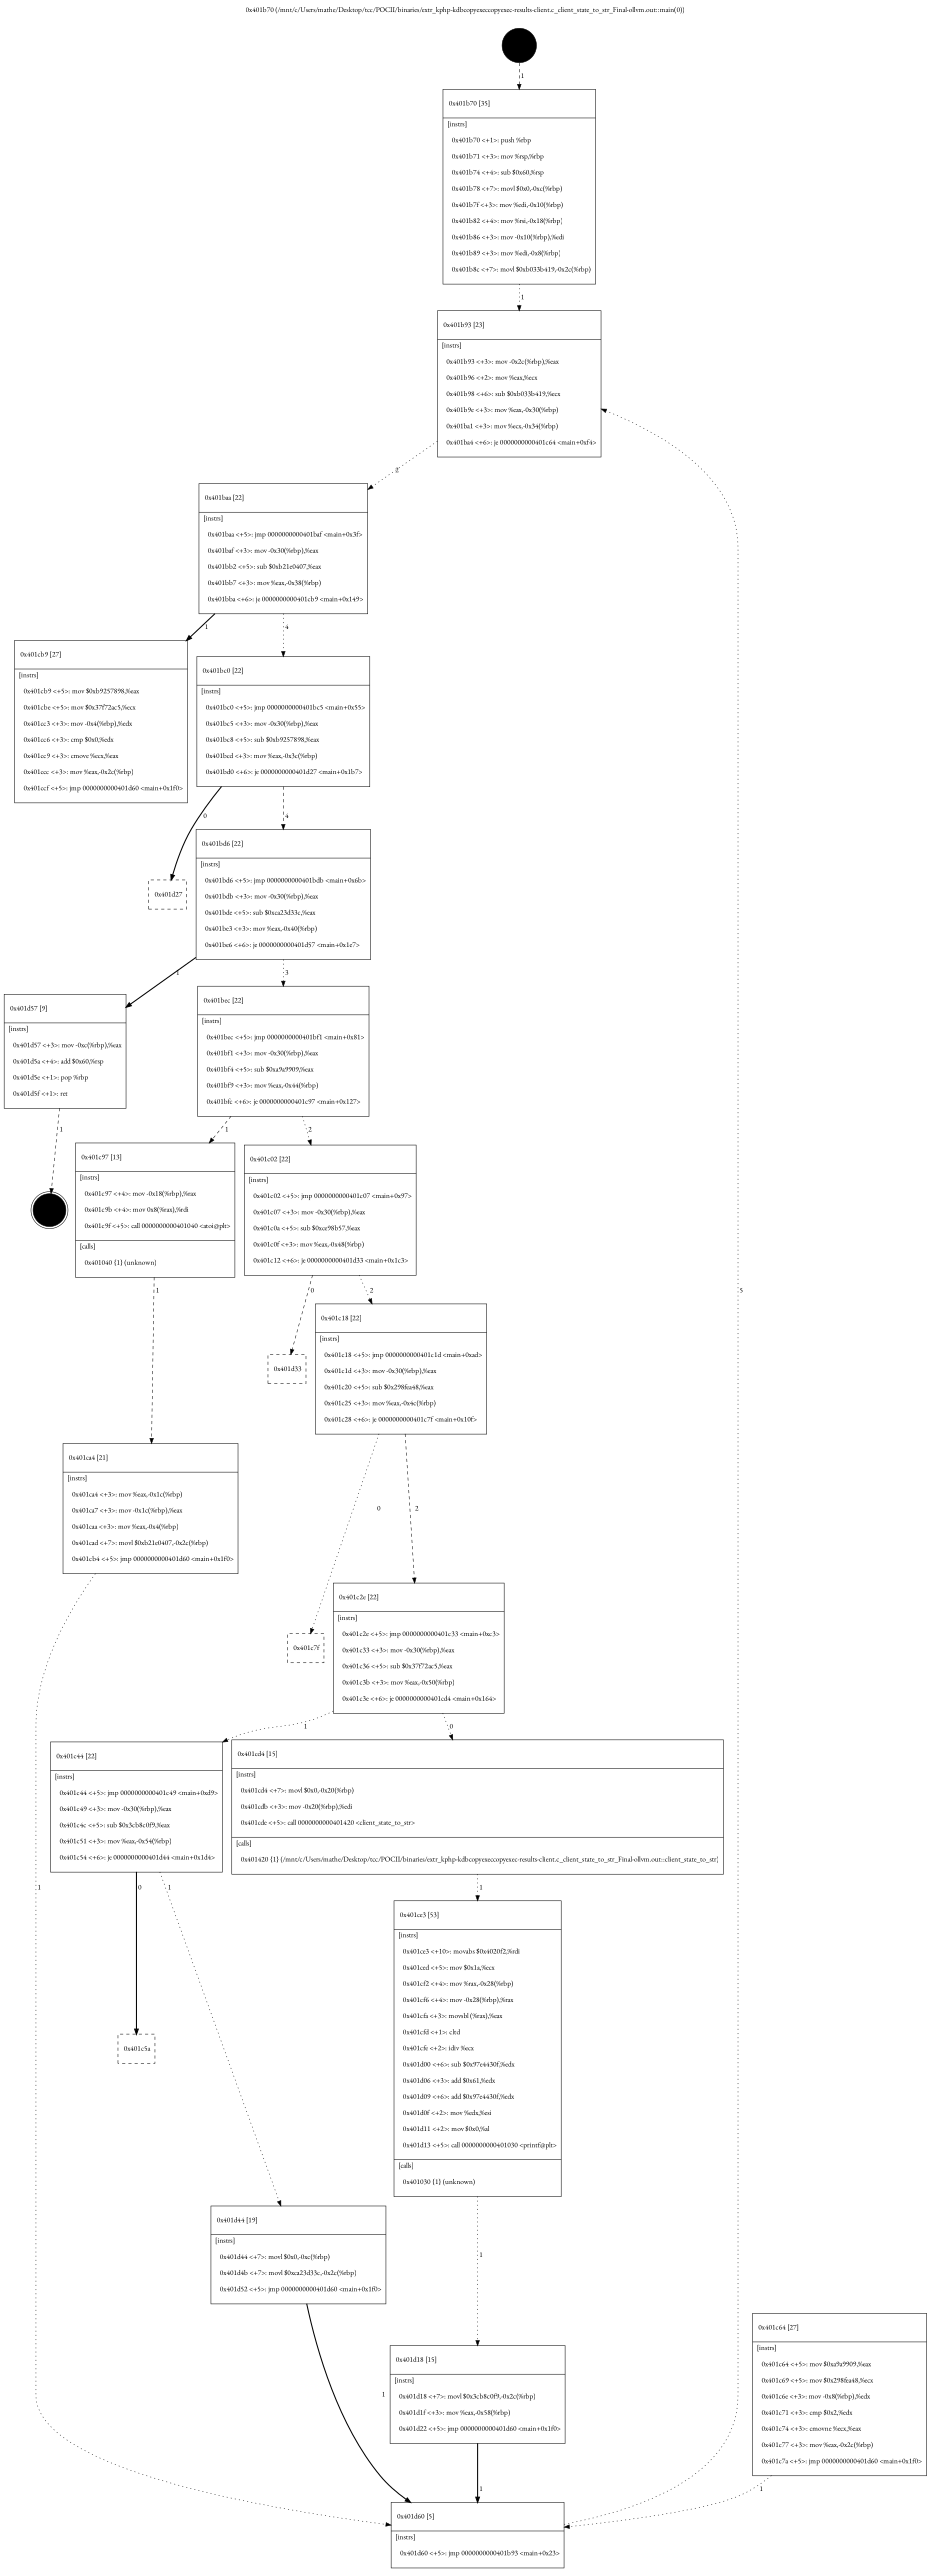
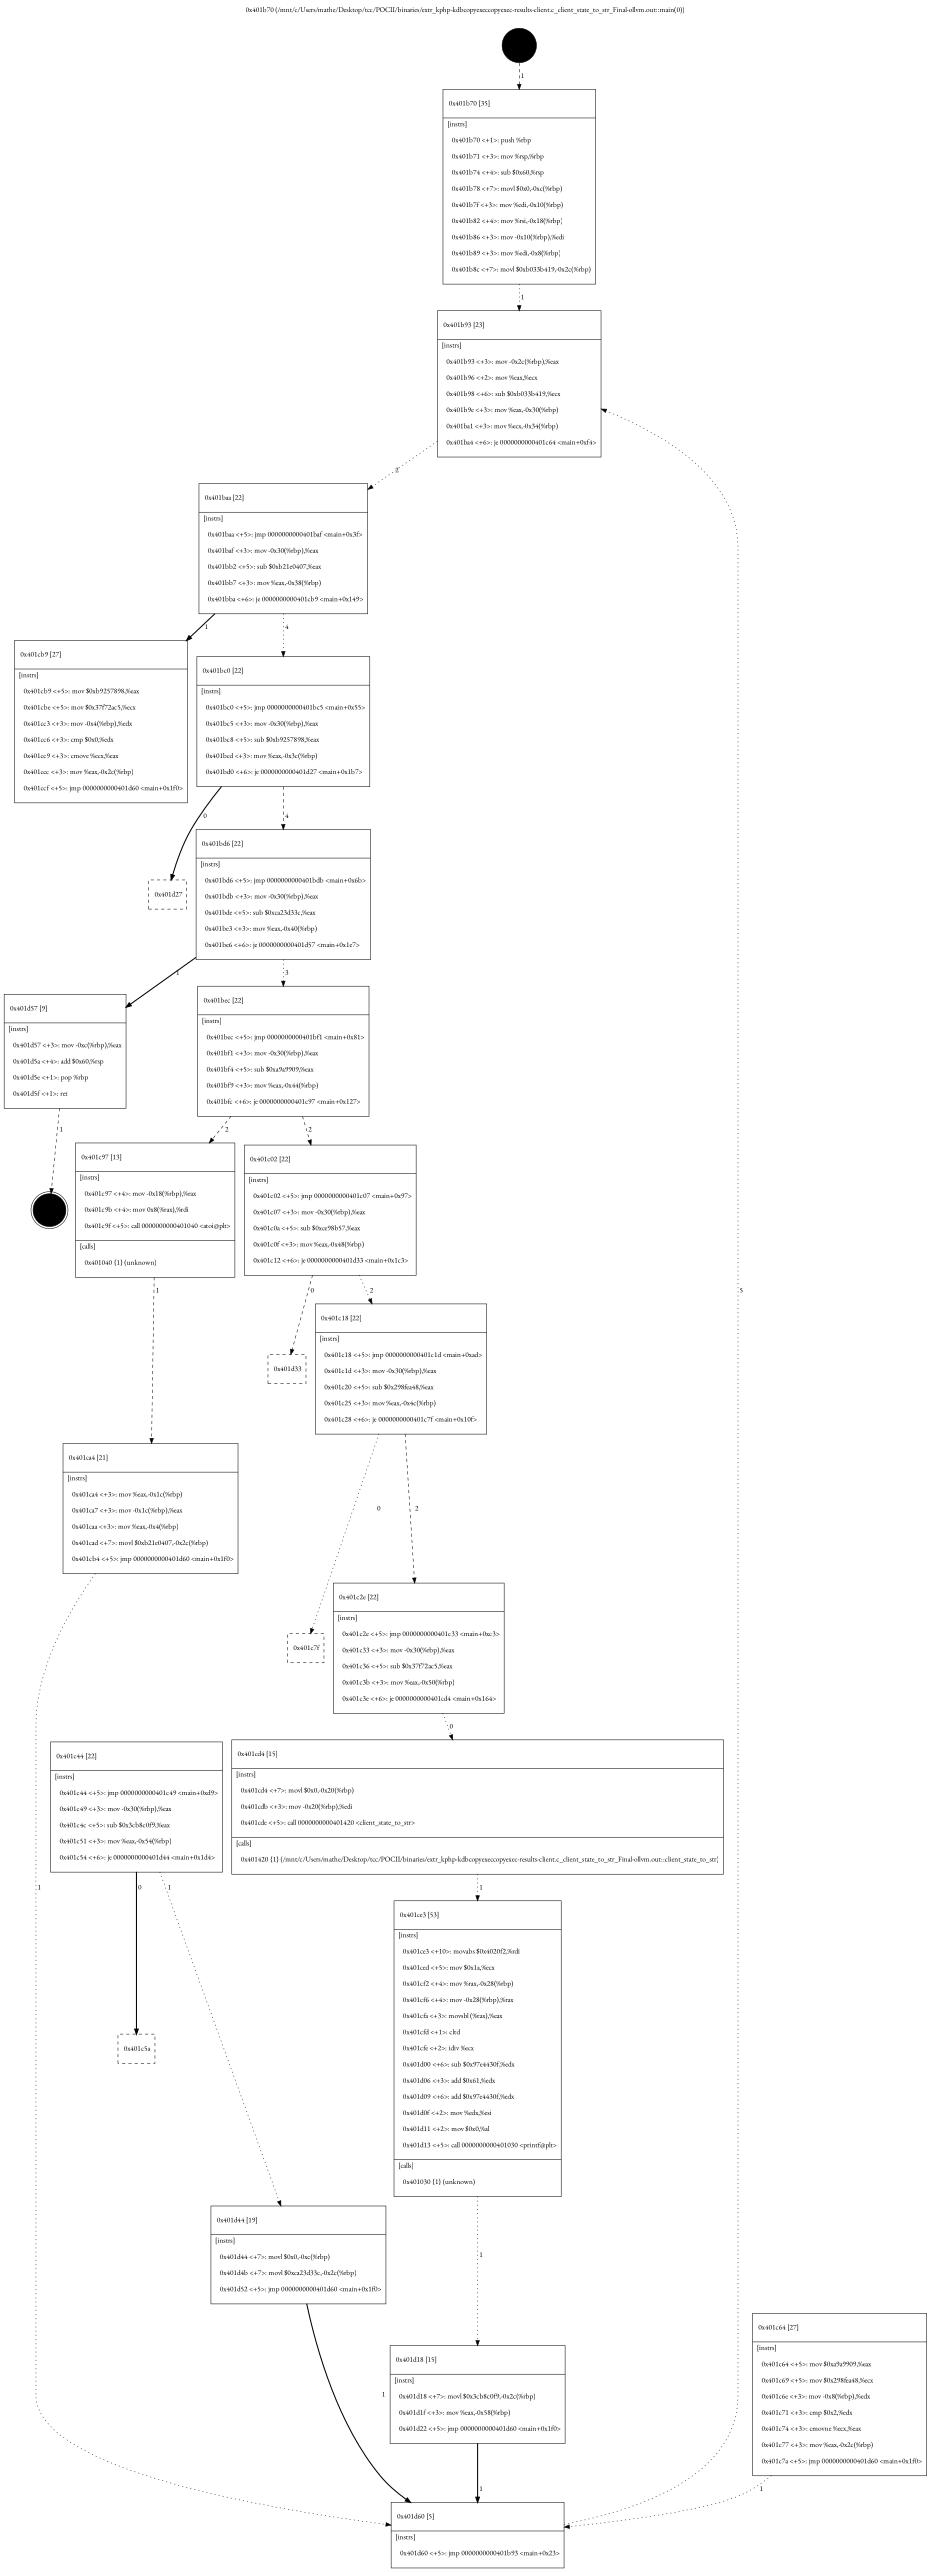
edge "0x401bec [22]" -> "0x401c02 [22]": style dotted -> dashed
edge "0x401bec [22]" -> "0x401c97 [13]": label " 1" -> " 2"
edge "0x401c2e [22]" -> "0x401c44 [22]": removed, label "1"
